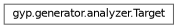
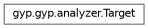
node "gyp.generator.analyzer.Target": label "gyp.generator.analyzer.Target" -> "gyp.gyp.analyzer.Target"
